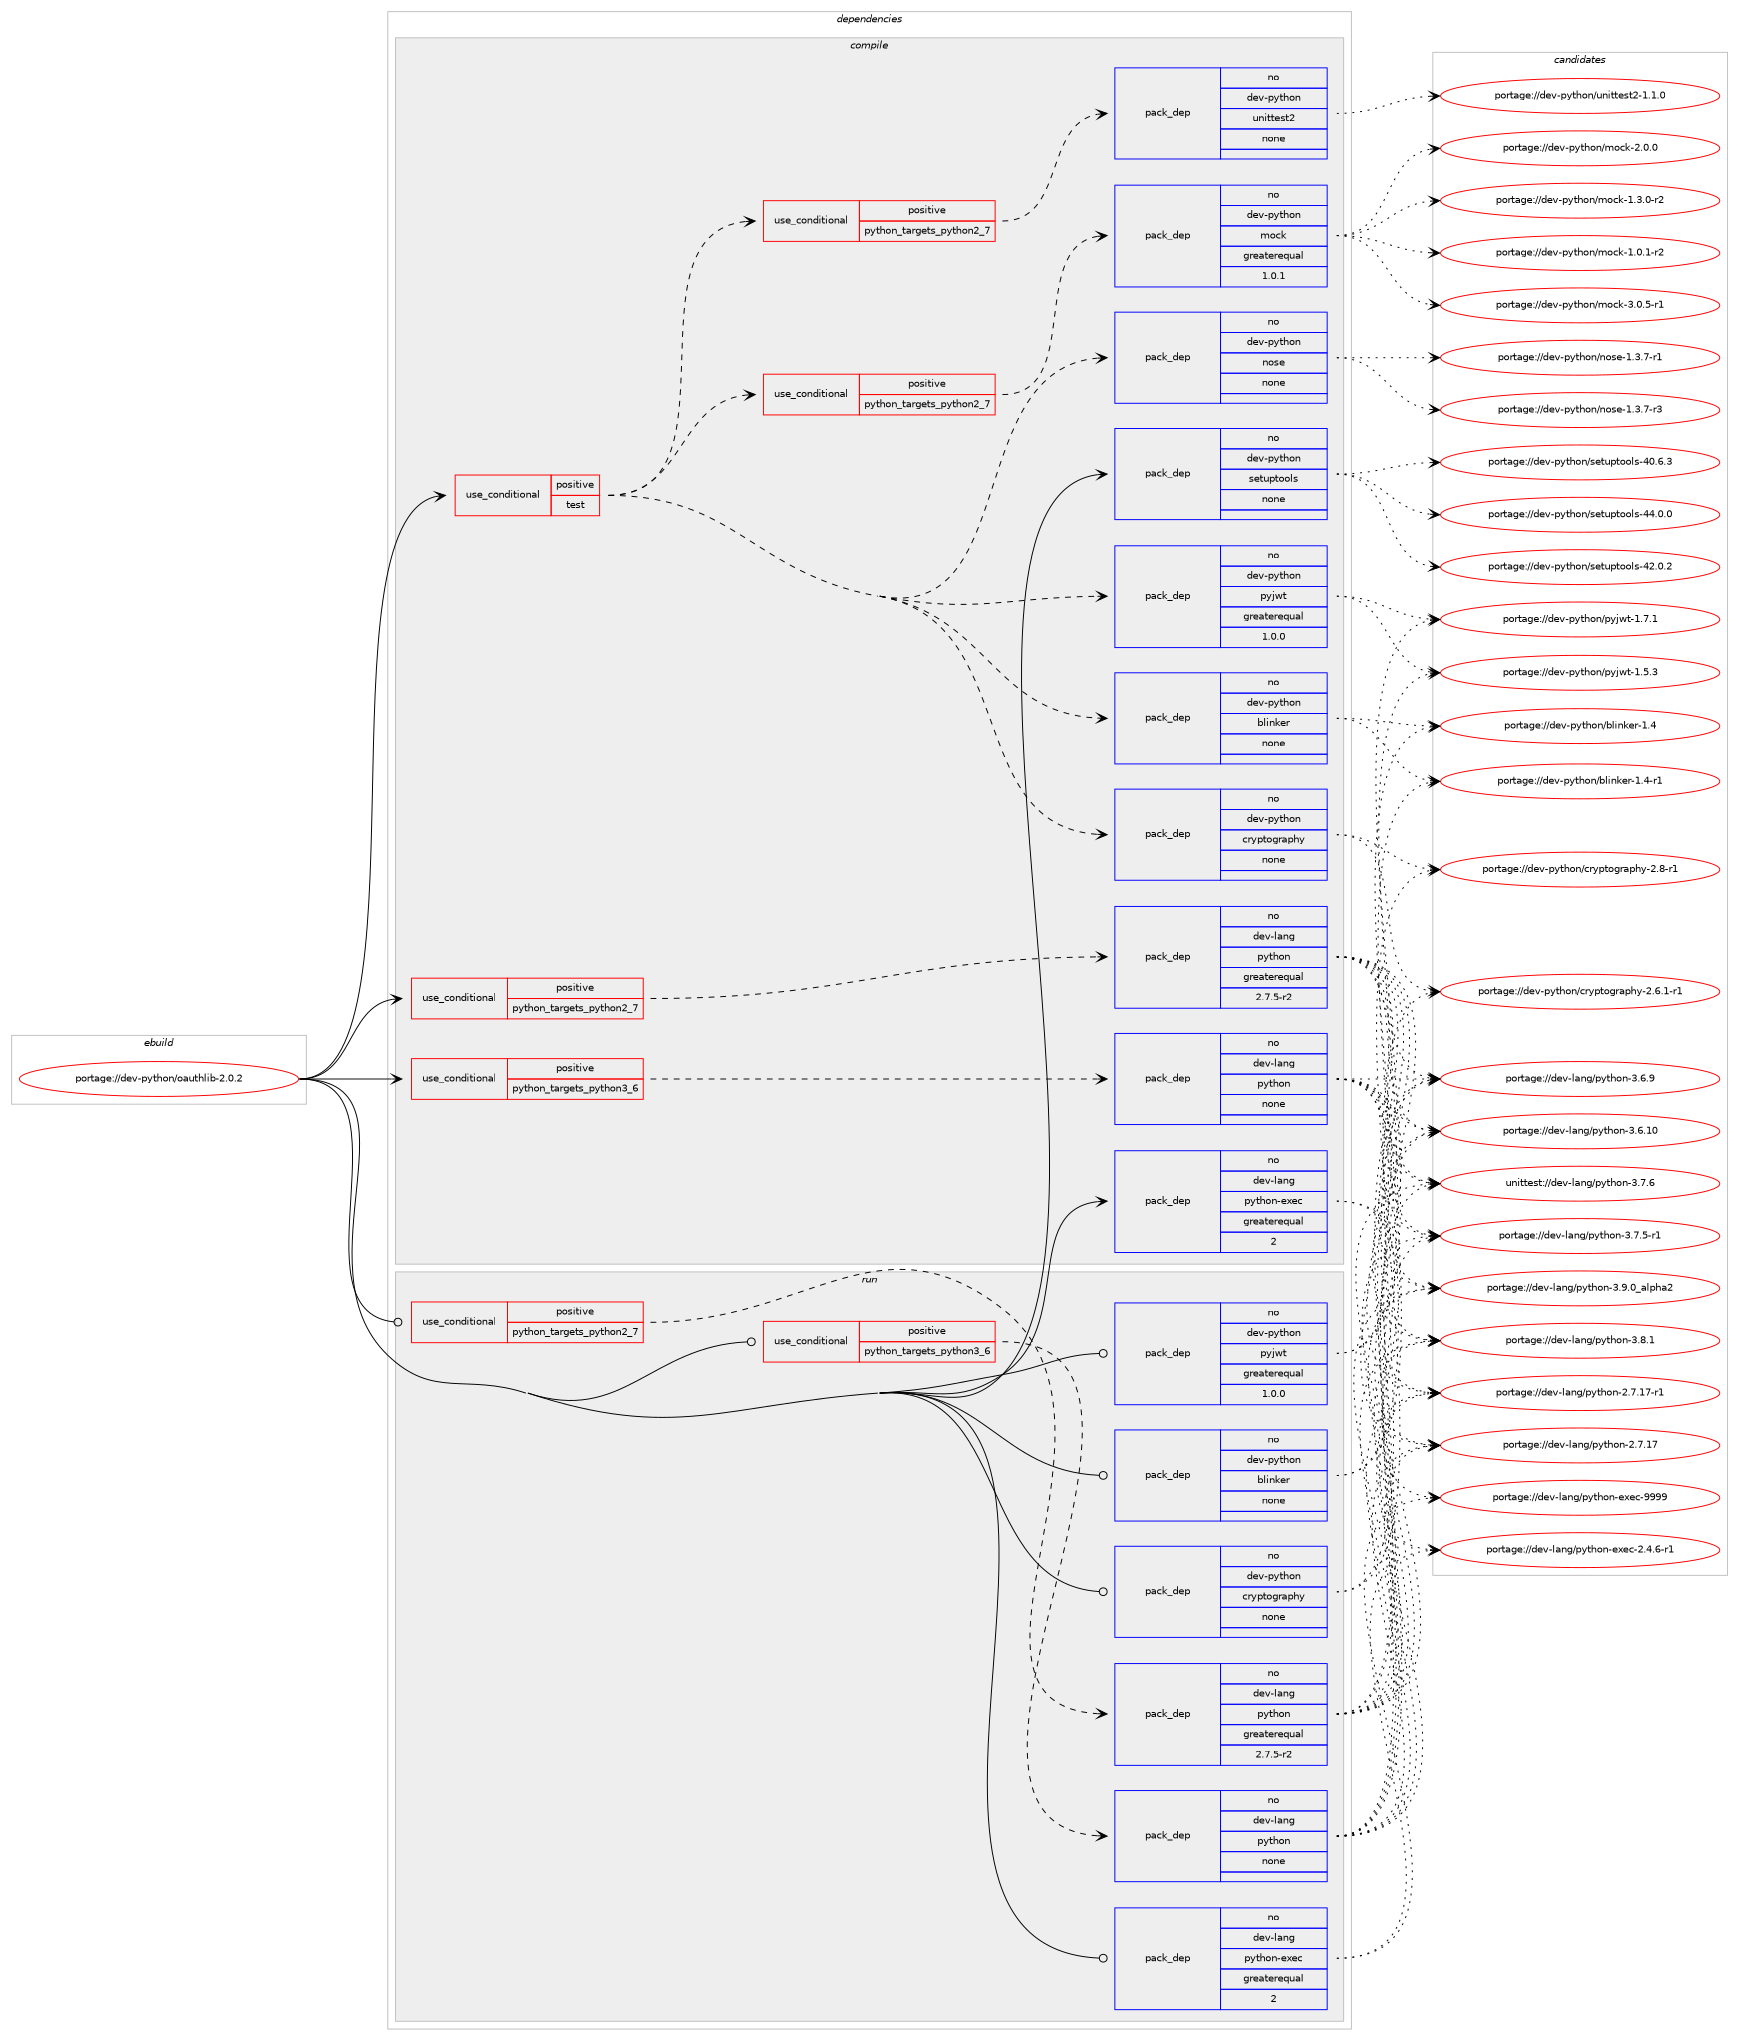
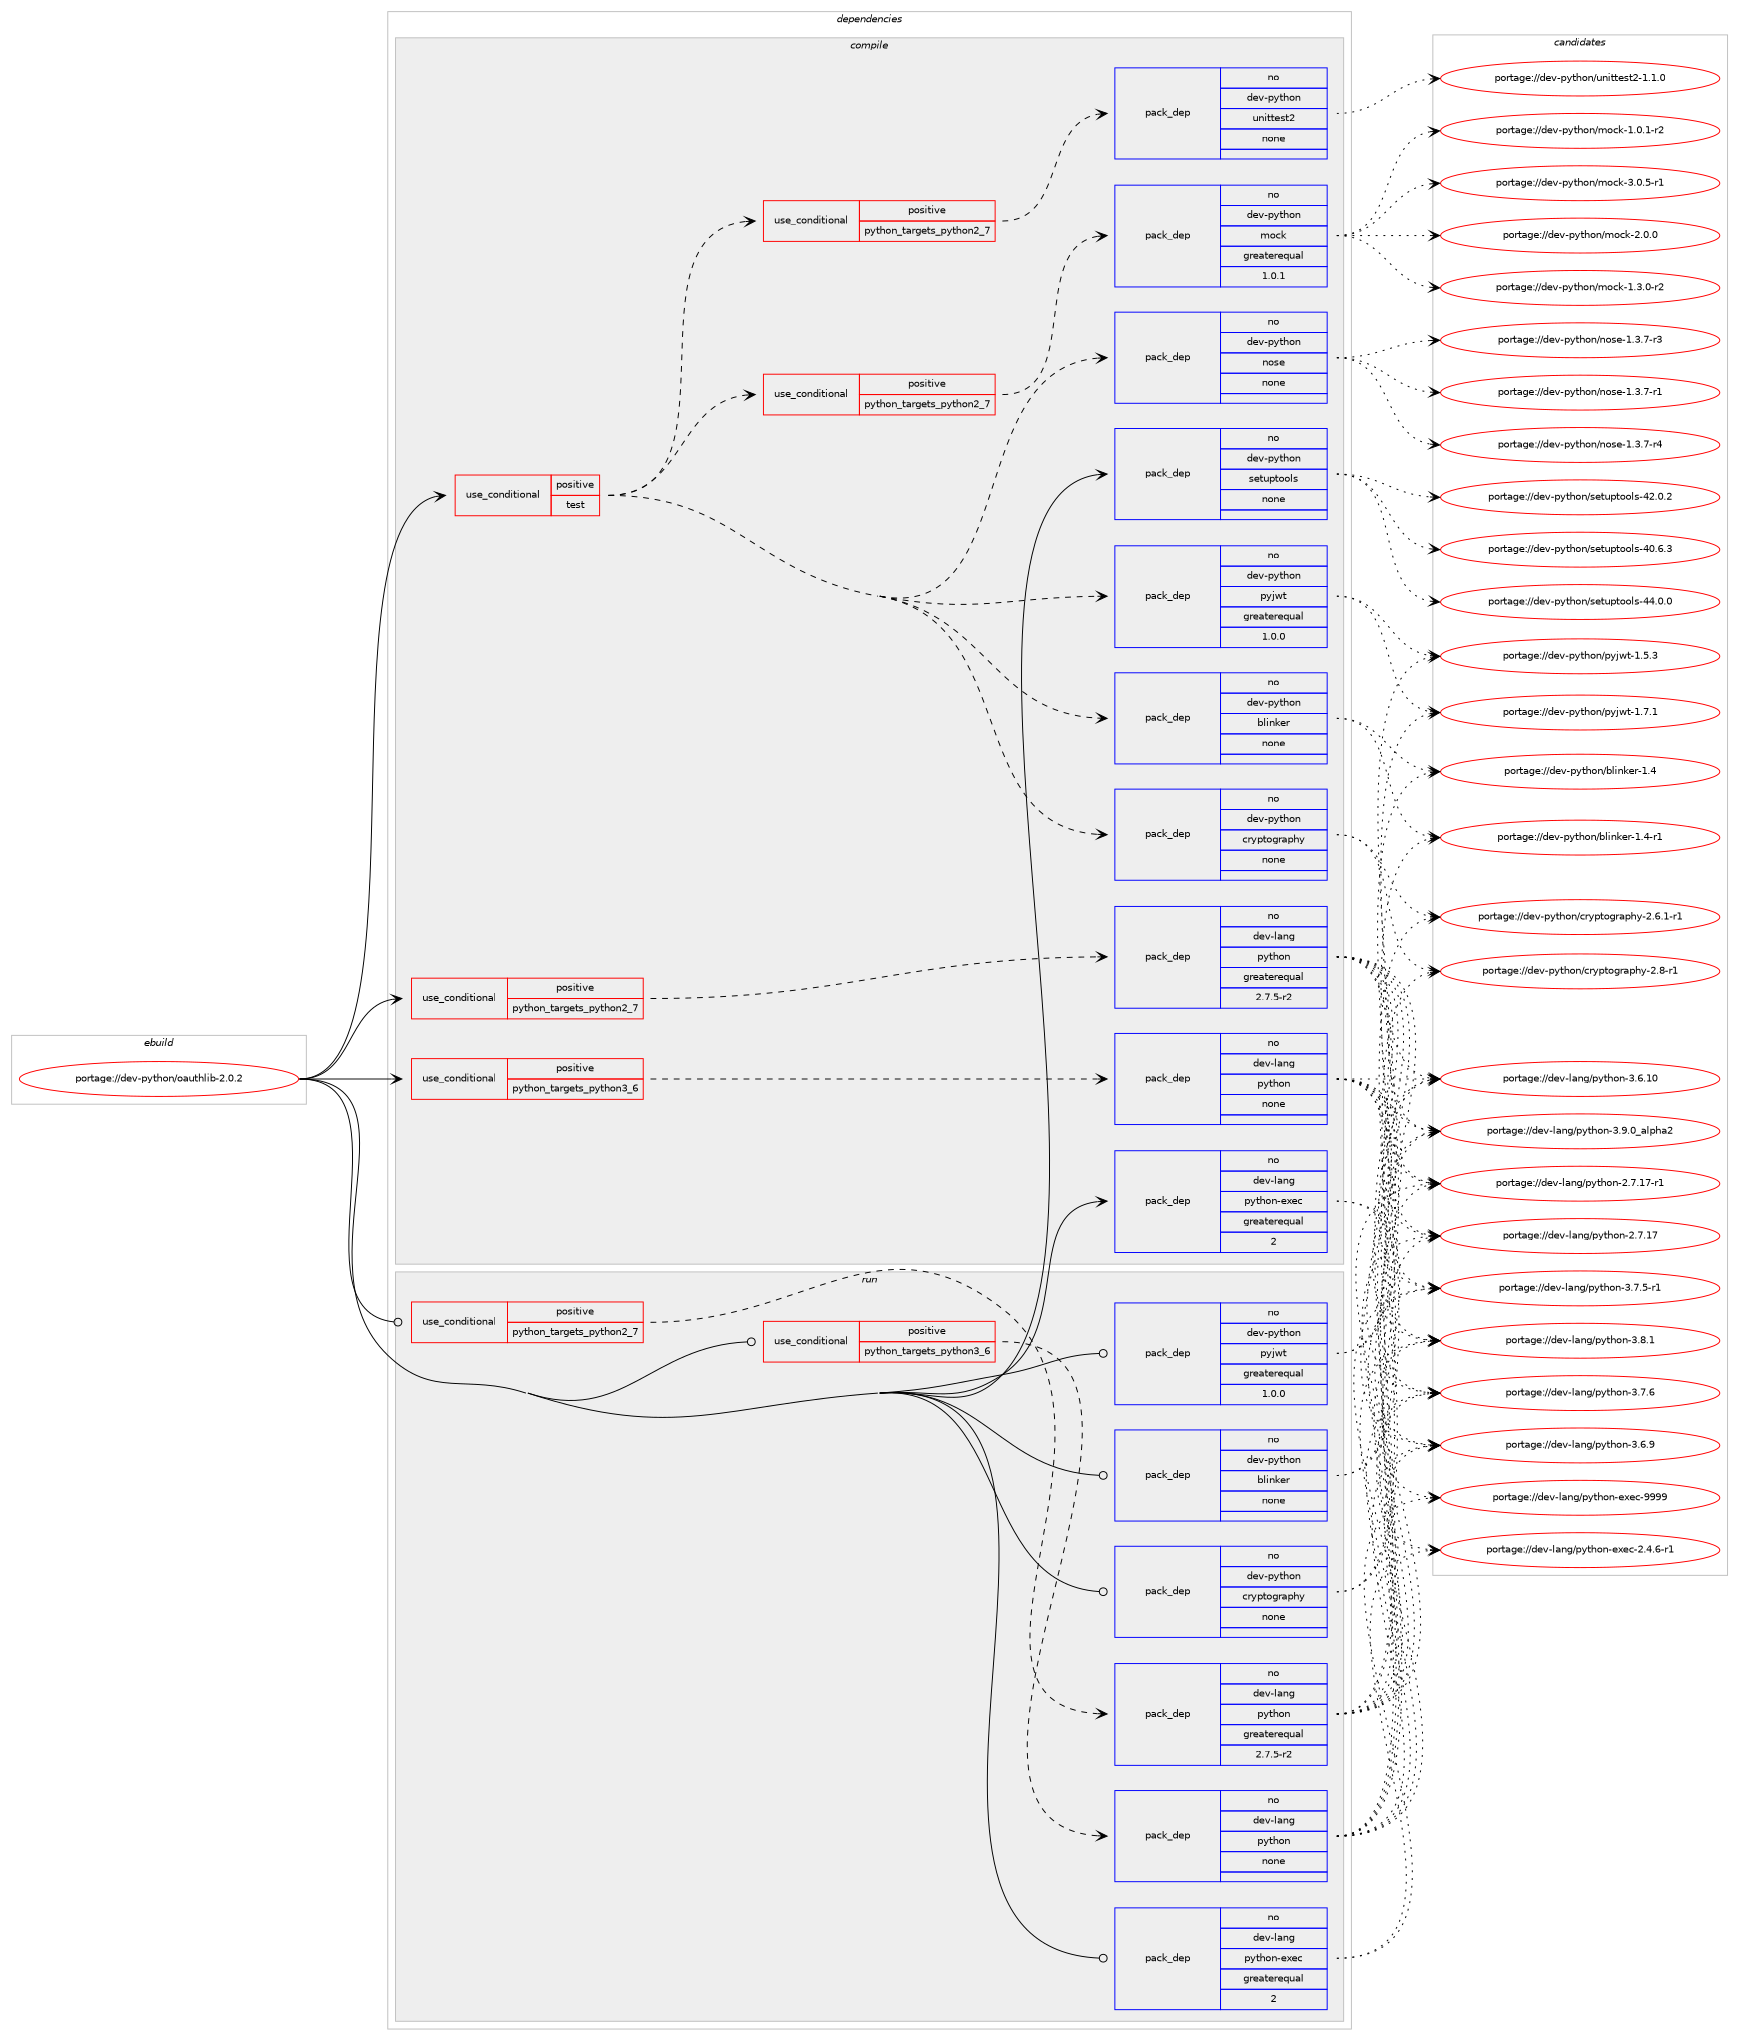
node "portage://dev-python/nose-1.3.7-r4": added
node "unittest://dev-lang/python-3.7.6": label "unittest://dev-lang/python-3.7.6" -> "portage://dev-lang/python-3.7.6"
